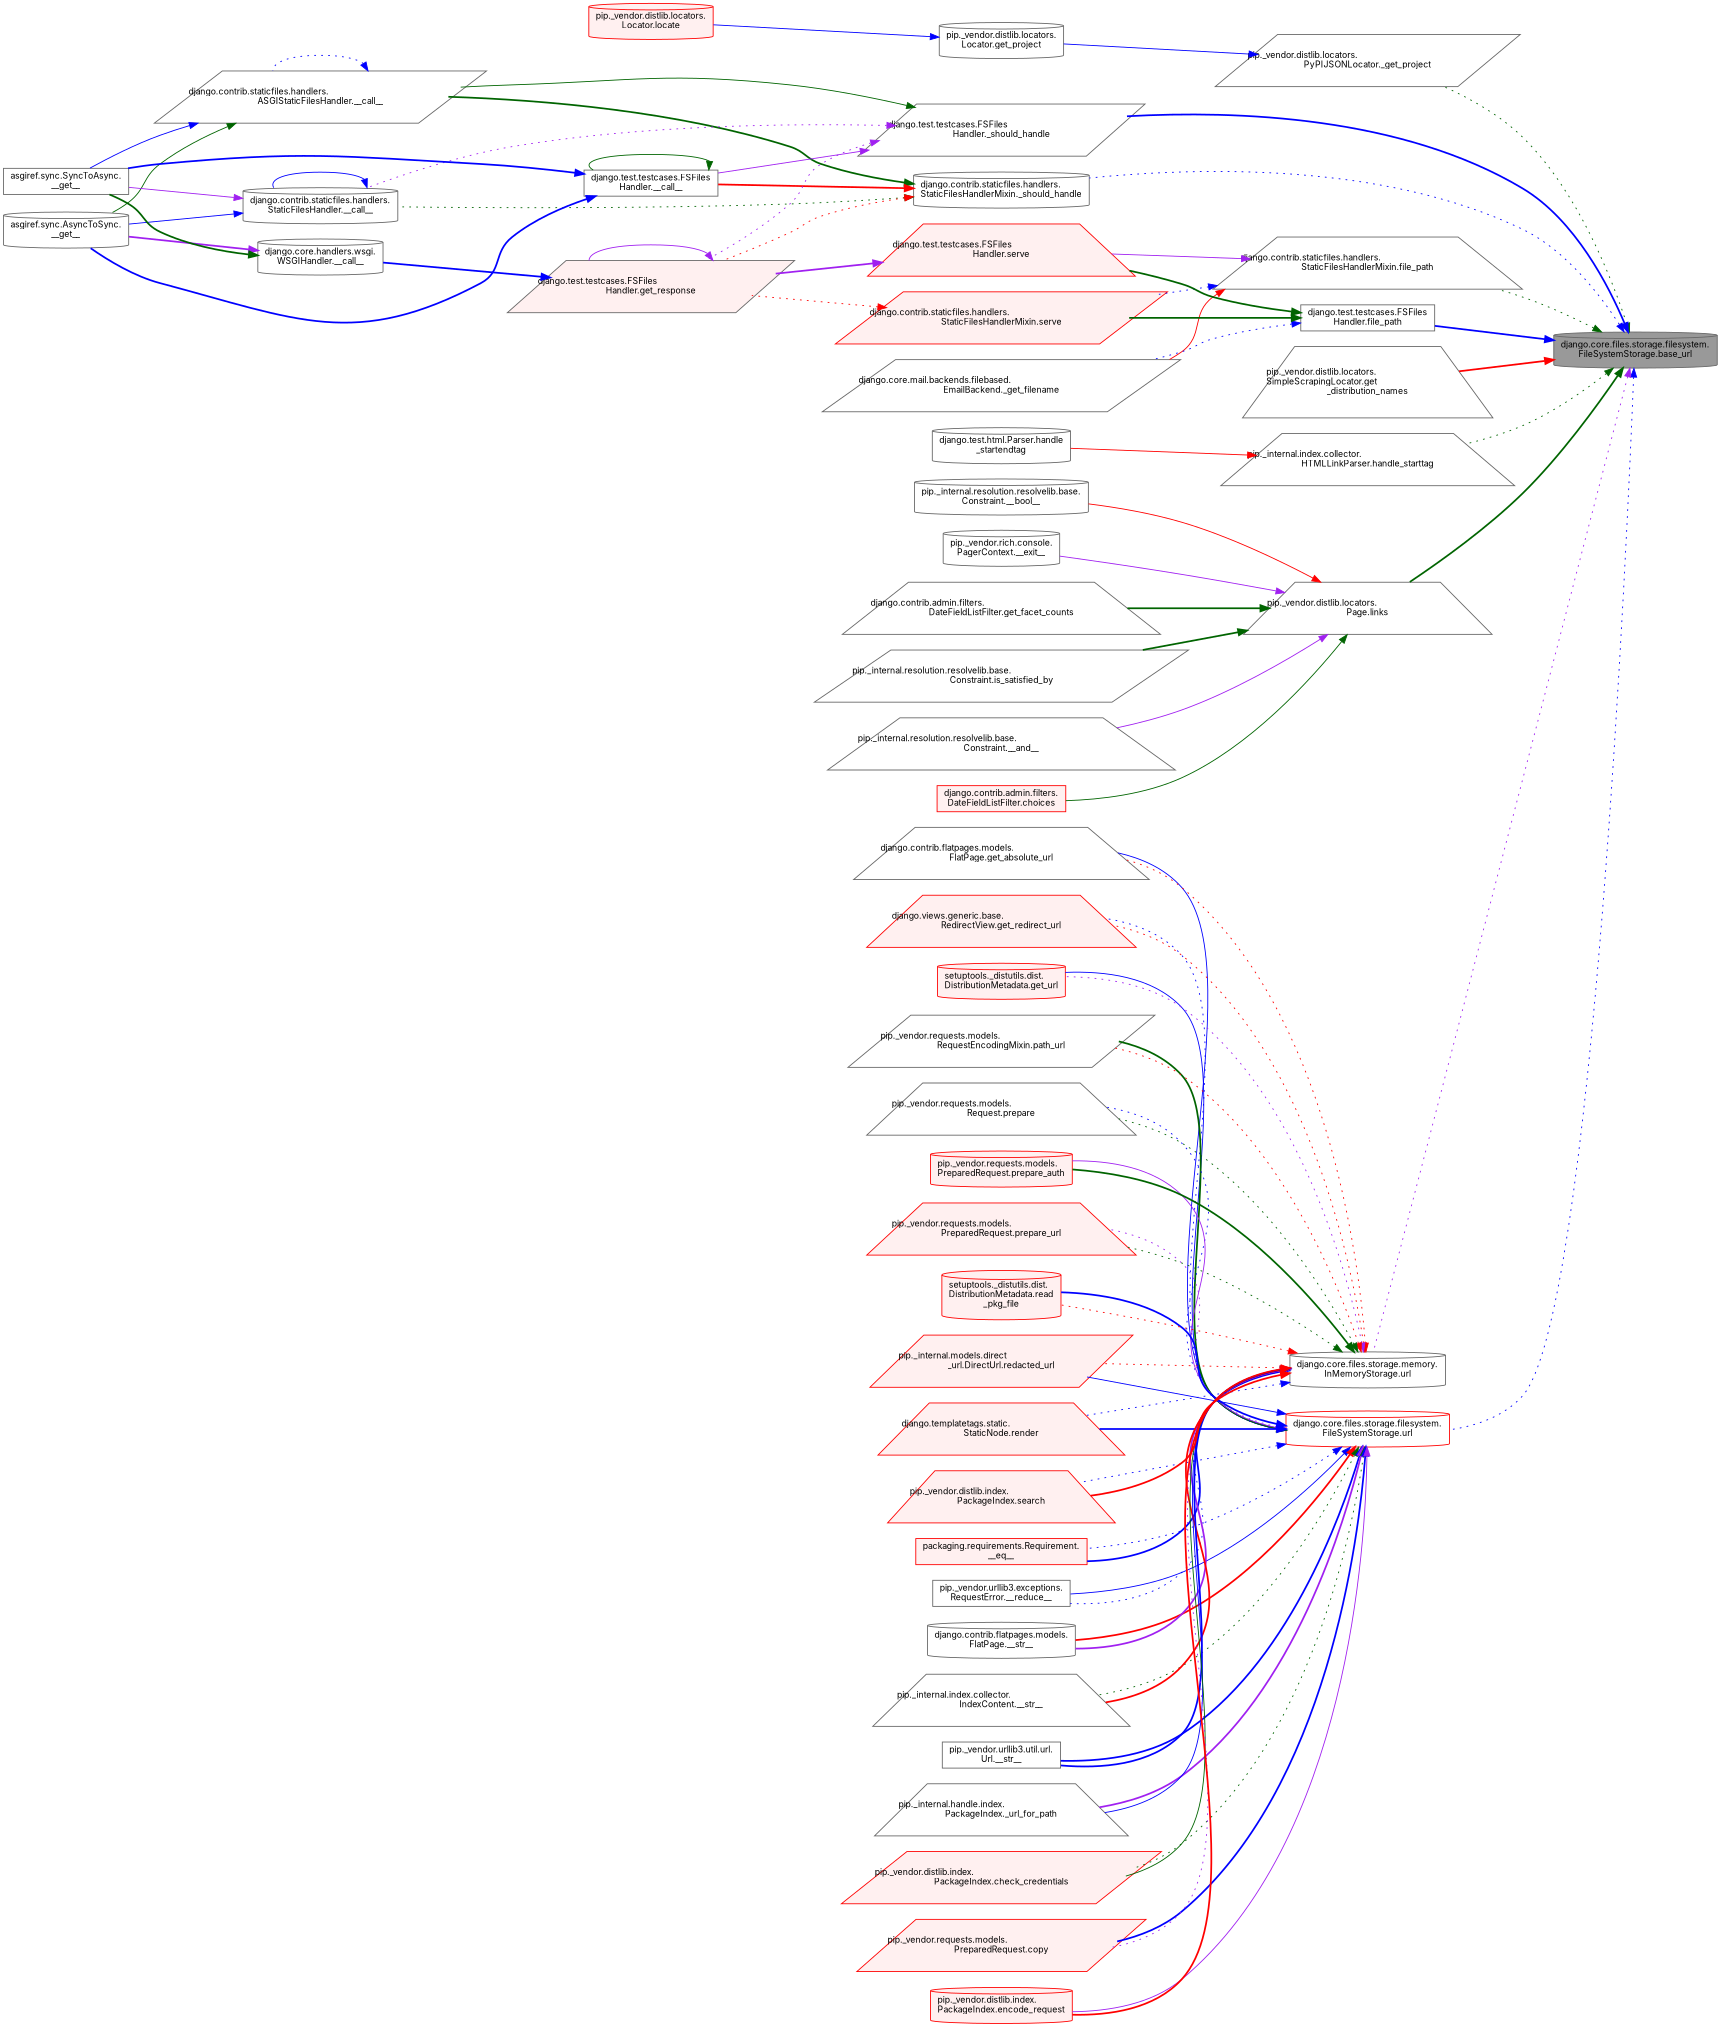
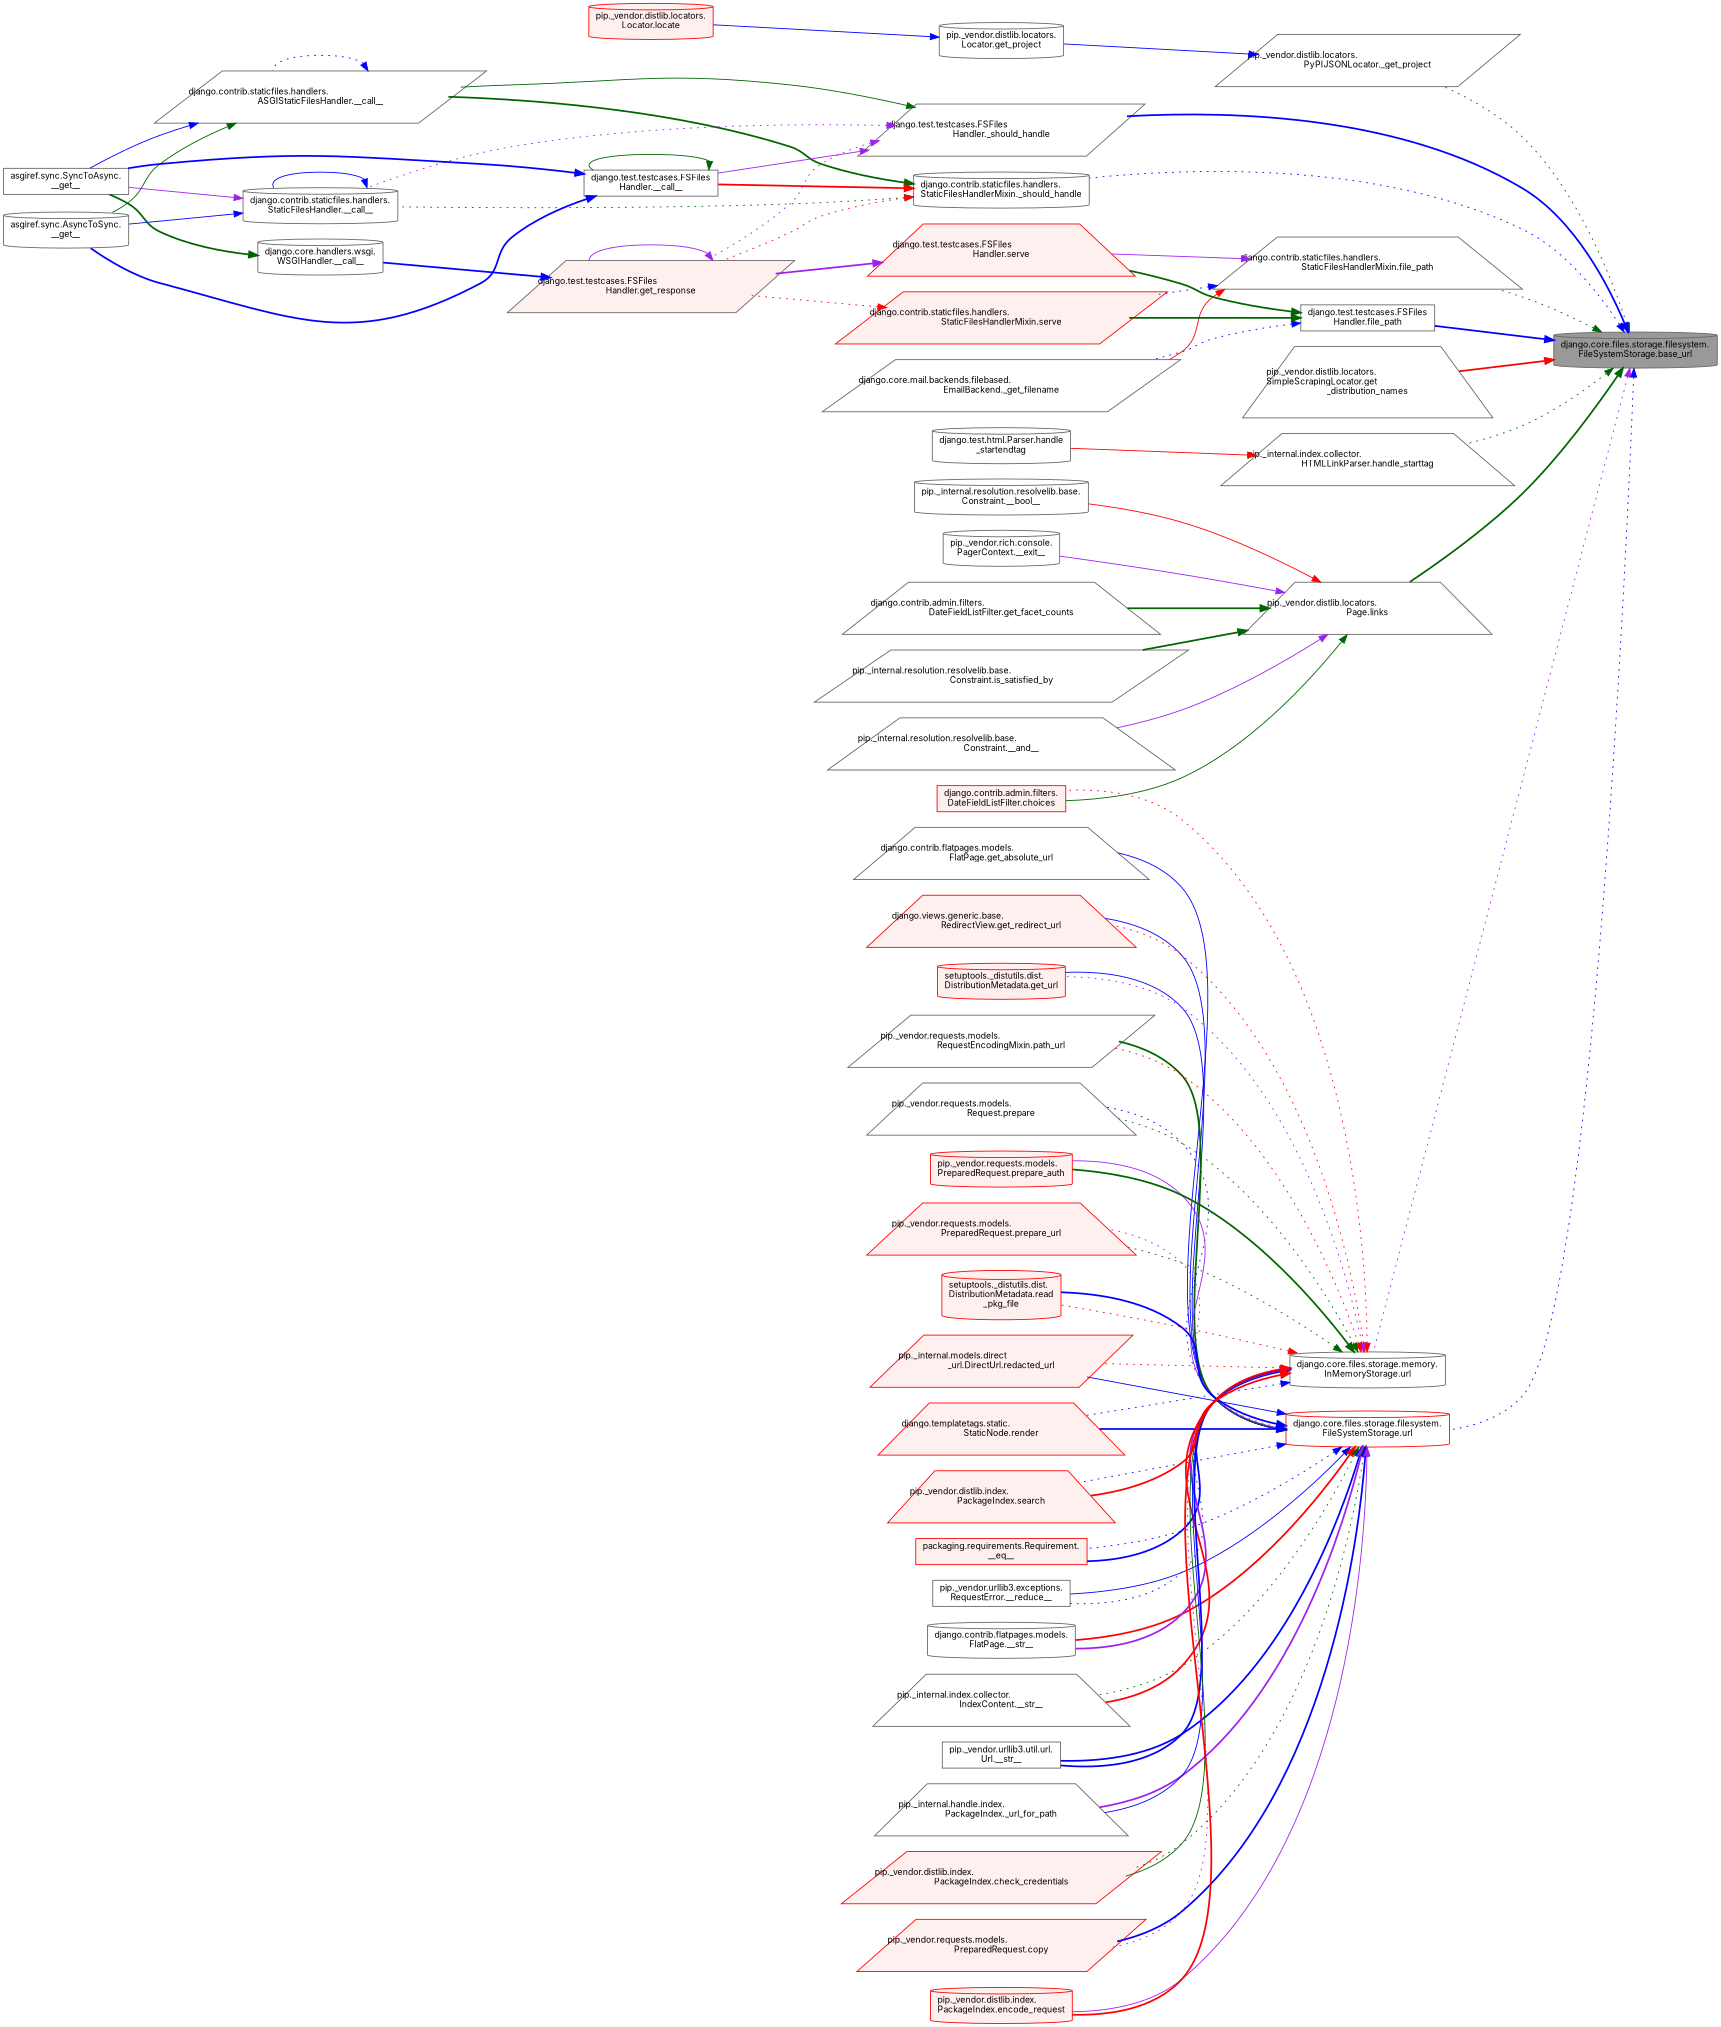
edge "asgiref.sync.AsyncToSync. __get__" -> "django.core.handlers.wsgi. WSGIHandler.__call__": removed
edge "django.contrib.flatpages.models. FlatPage.get_absolute_url" -> "django.core.files.storage.memory. InMemoryStorage.url": now "django.contrib.admin.filters. DateFieldListFilter.choices" -> "django.core.files.storage.memory. InMemoryStorage.url"
edge "django.views.generic.base. RedirectView.get_redirect_url" -> "django.core.files.storage.filesystem. FileSystemStorage.url": style dotted -> solid
